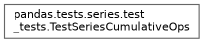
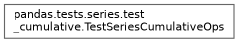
node "pandas.tests.series.test _tests.TestSeriesCumulativeOps": label "pandas.tests.series.test _tests.TestSeriesCumulativeOps" -> "pandas.tests.series.test _cumulative.TestSeriesCumulativeOps"
